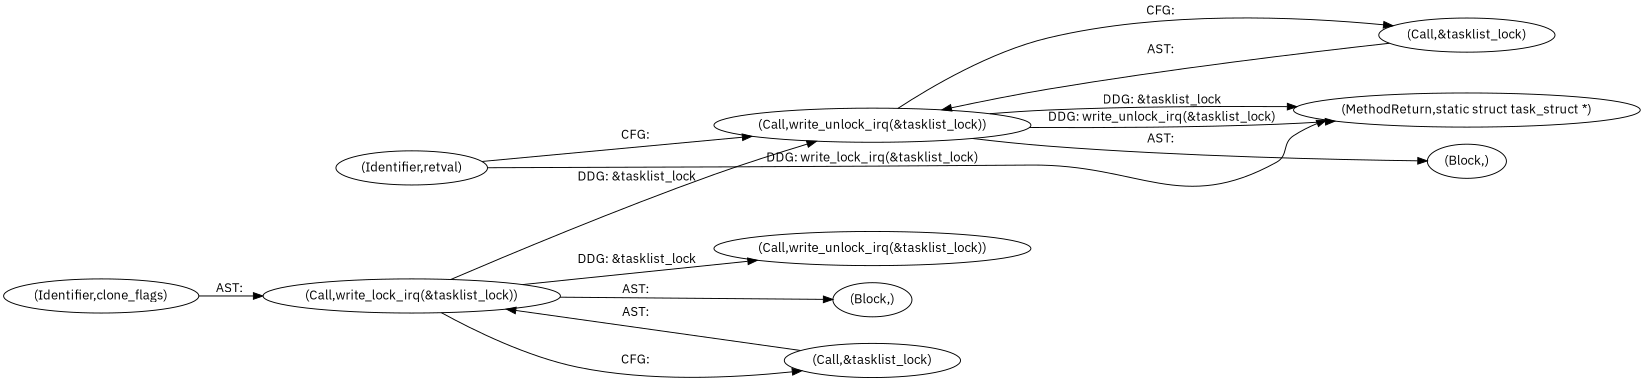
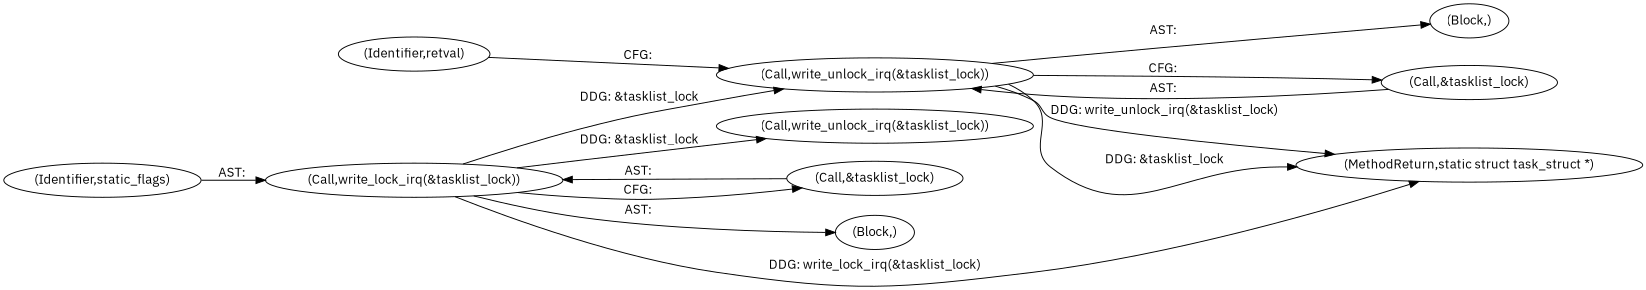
edge "(Identifier,retval)" -> "(MethodReturn,static struct task_struct *)": now "(Call,write_lock_irq(&tasklist_lock))" -> "(MethodReturn,static struct task_struct *)"
node "(Identifier,clone_flags)": label "(Identifier,clone_flags)" -> "(Identifier,static_flags)"
